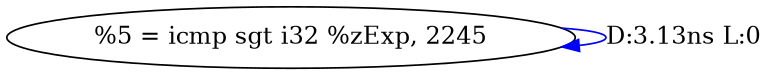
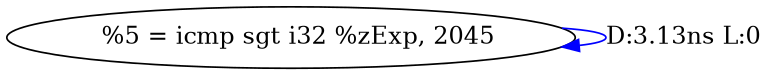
node "%5 = icmp sgt i32 %zExp, 2245": label "%5 = icmp sgt i32 %zExp, 2245" -> "%5 = icmp sgt i32 %zExp, 2045"
